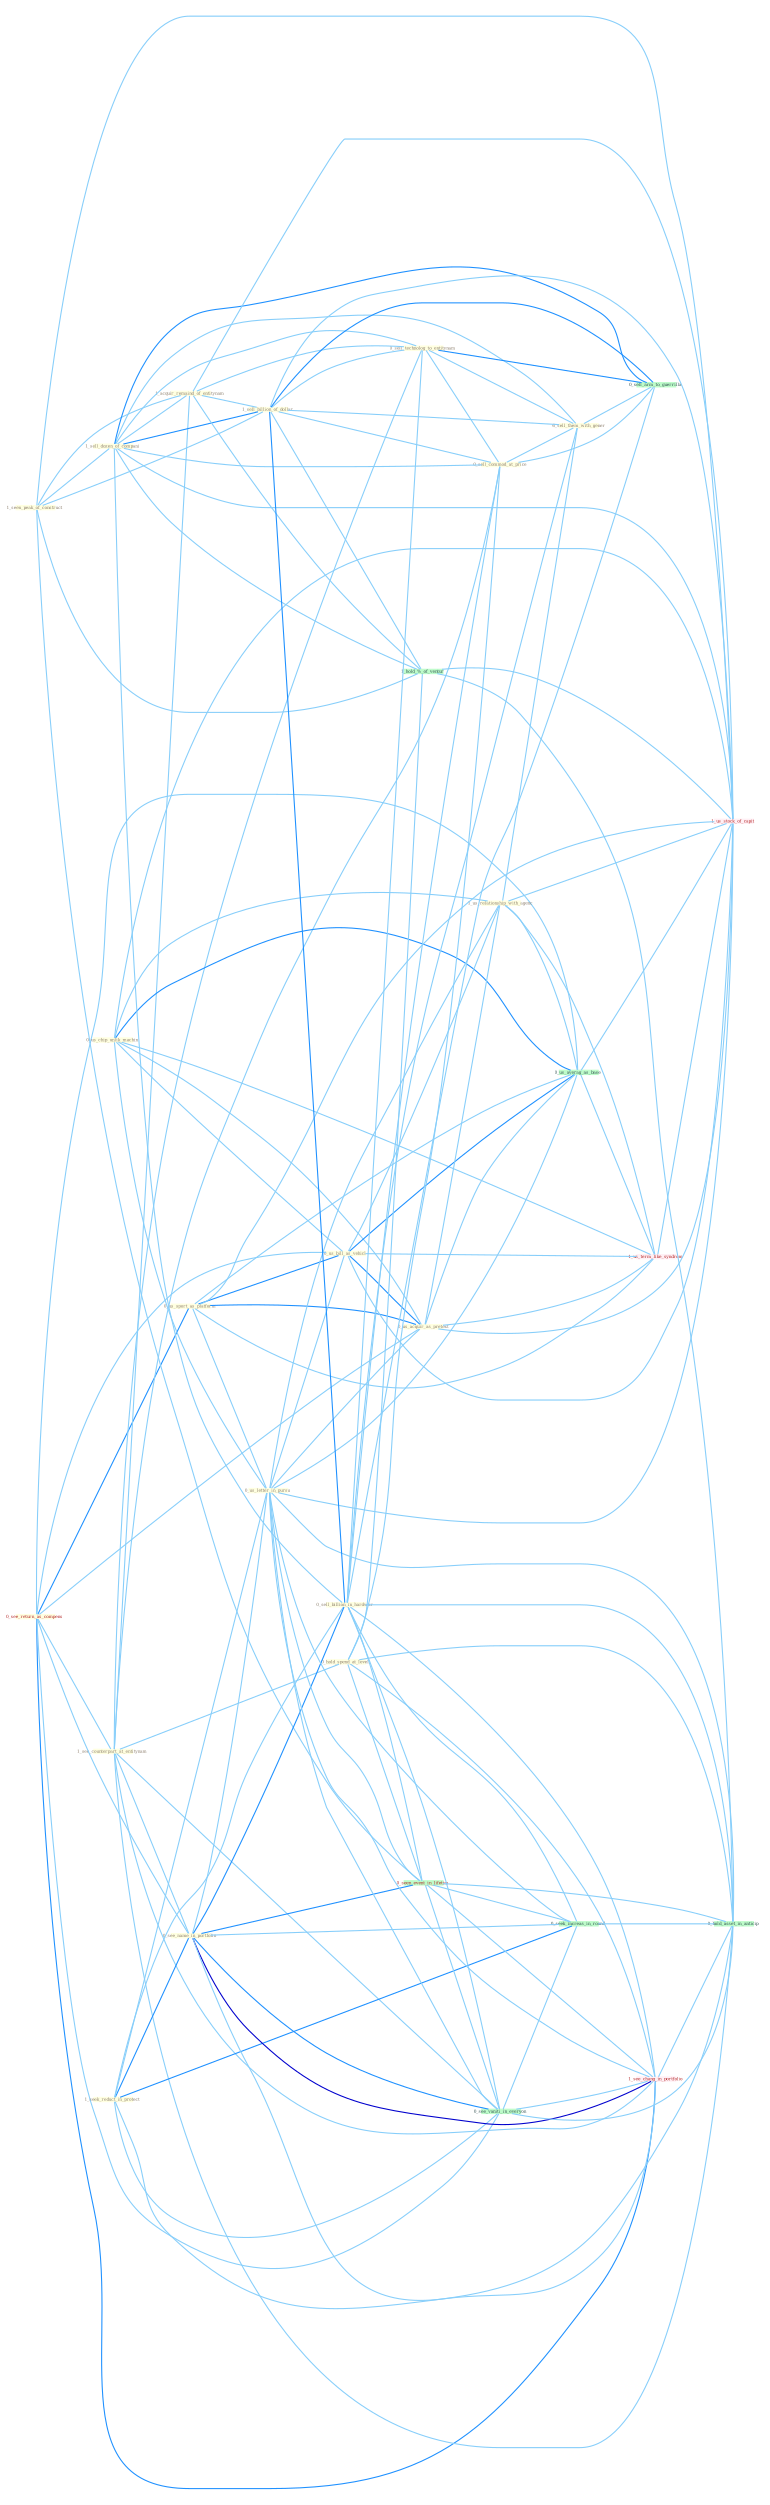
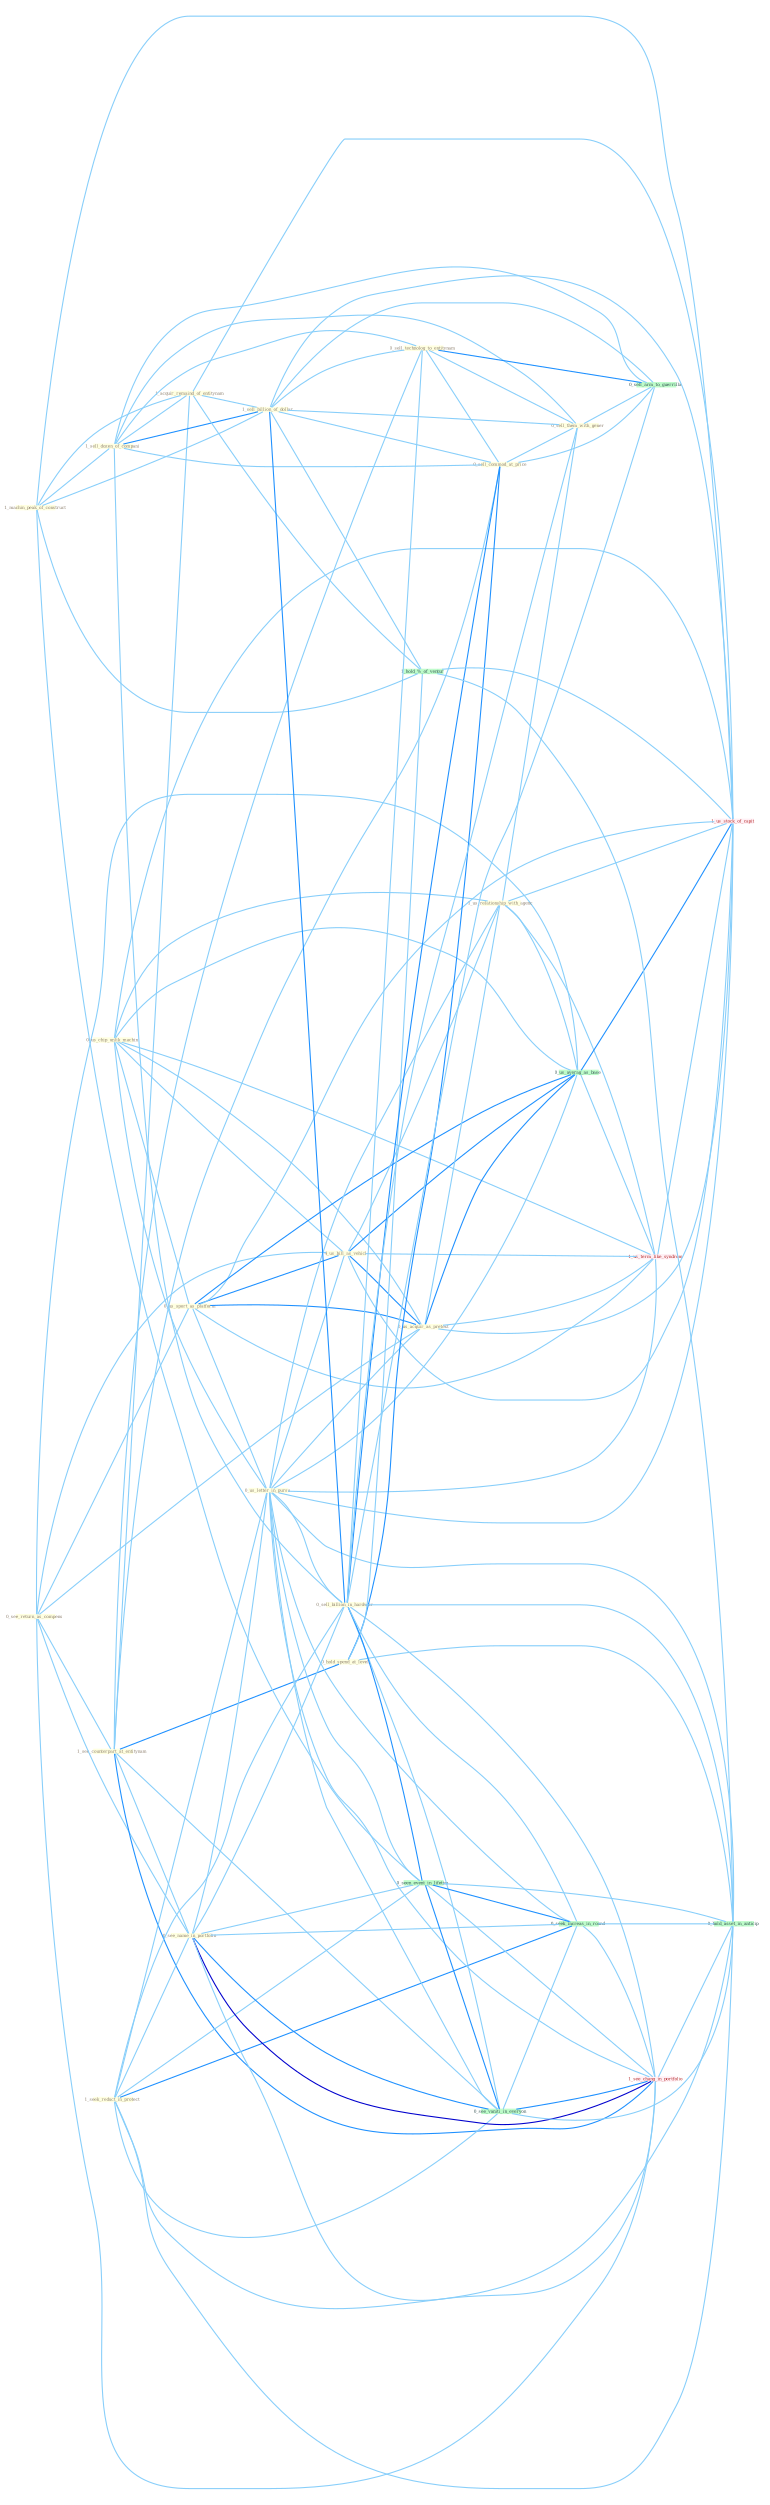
edge "0_sell_arm_to_guerrilla" -- "1_sell_dozen_of_compani": color #1e90ff -> #87cefa
edge "0_sell_arm_to_guerrilla" -- "1_sell_billion_of_dollar": color #1e90ff -> #87cefa
edge "0_sell_technolog_to_entitynam" -- "1_acquir_remaind_of_entitynam": removed
node "6_sell_them_with_gener": label "6_sell_them_with_gener" -> "0_sell_them_with_gener"
node "1_seen_peak_of_construct": label "1_seen_peak_of_construct" -> "1_machin_peak_of_construct"
edge "1_sell_dozen_of_compani" -- "1_us_stock_of_capit": removed
edge "1_sell_dozen_of_compani" -- "1_hold_%_of_ventur": removed
edge "0_us_chip_unlik_machin" -- "0_us_averag_as_base": color #1e90ff -> #87cefa
edge "1_us_stock_of_capit" -- "0_us_averag_as_base": color #87cefa -> #1e90ff
edge "0_sell_commod_at_price" -- "0_hold_spend_at_level": color #87cefa -> #1e90ff
edge "0_sell_commod_at_price" -- "0_sell_billion_in_hardwar": color #87cefa -> #1e90ff
edge "0_us_averag_as_base" -- "0_us_sport_as_platform": color #87cefa -> #1e90ff
edge "0_us_averag_as_base" -- "0_us_acquir_as_pretext": color #87cefa -> #1e90ff
edge "0_us_chip_unlik_machin" -- "0_us_sport_as_platform": added
node "0_us_bill_as_vehicl": label "0_us_bill_as_vehicl" -> "4_us_bill_as_vehicl"
edge "0_us_sport_as_platform" -- "0_see_return_as_compens": color #1e90ff -> #87cefa
edge "1_us_term_like_syndrom" -- "0_us_letter_in_pursu": added
edge "0_us_letter_in_pursu" -- "0_sell_billion_in_hardwar": added
node "0_see_return_as_compens": fontcolor #b22222 -> #8b7d6b
edge "0_hold_spend_at_level" -- "1_see_counterpart_at_entitynam": color #87cefa -> #1e90ff
edge "0_sell_billion_in_hardwar" -- "0_seen_event_in_lifetim": color #87cefa -> #1e90ff
edge "0_sell_billion_in_hardwar" -- "0_see_name_in_portfolio": color #1e90ff -> #87cefa
edge "0_hold_spend_at_level" -- "0_seen_event_in_lifetim": now "1_seek_reduct_in_protect" -- "0_seen_event_in_lifetim"
edge "0_hold_spend_at_level" -- "1_see_chang_in_portfolio": now "0_seek_increas_in_round" -- "1_see_chang_in_portfolio"
node "0_seen_event_in_lifetim": fontcolor #b22222 -> #2f4f4f
edge "0_seen_event_in_lifetim" -- "0_seek_increas_in_round": color #87cefa -> #1e90ff
edge "0_seen_event_in_lifetim" -- "0_see_name_in_portfolio": color #1e90ff -> #87cefa
edge "0_seen_event_in_lifetim" -- "0_see_vaniti_in_everyon": color #87cefa -> #1e90ff
edge "0_see_name_in_portfolio" -- "1_seek_reduct_in_protect": color #1e90ff -> #87cefa
edge "1_see_counterpart_at_entitynam" -- "1_see_chang_in_portfolio": color #87cefa -> #1e90ff
edge "1_see_chang_in_portfolio" -- "0_see_vaniti_in_everyon": color #87cefa -> #1e90ff
edge "0_see_return_as_compens" -- "0_see_vaniti_in_everyon": removed
edge "1_see_counterpart_at_entitynam" -- "0_hold_asset_in_anticip": now "1_seek_reduct_in_protect" -- "0_hold_asset_in_anticip"
edge "0_see_return_as_compens" -- "1_see_chang_in_portfolio": color #1e90ff -> #87cefa
